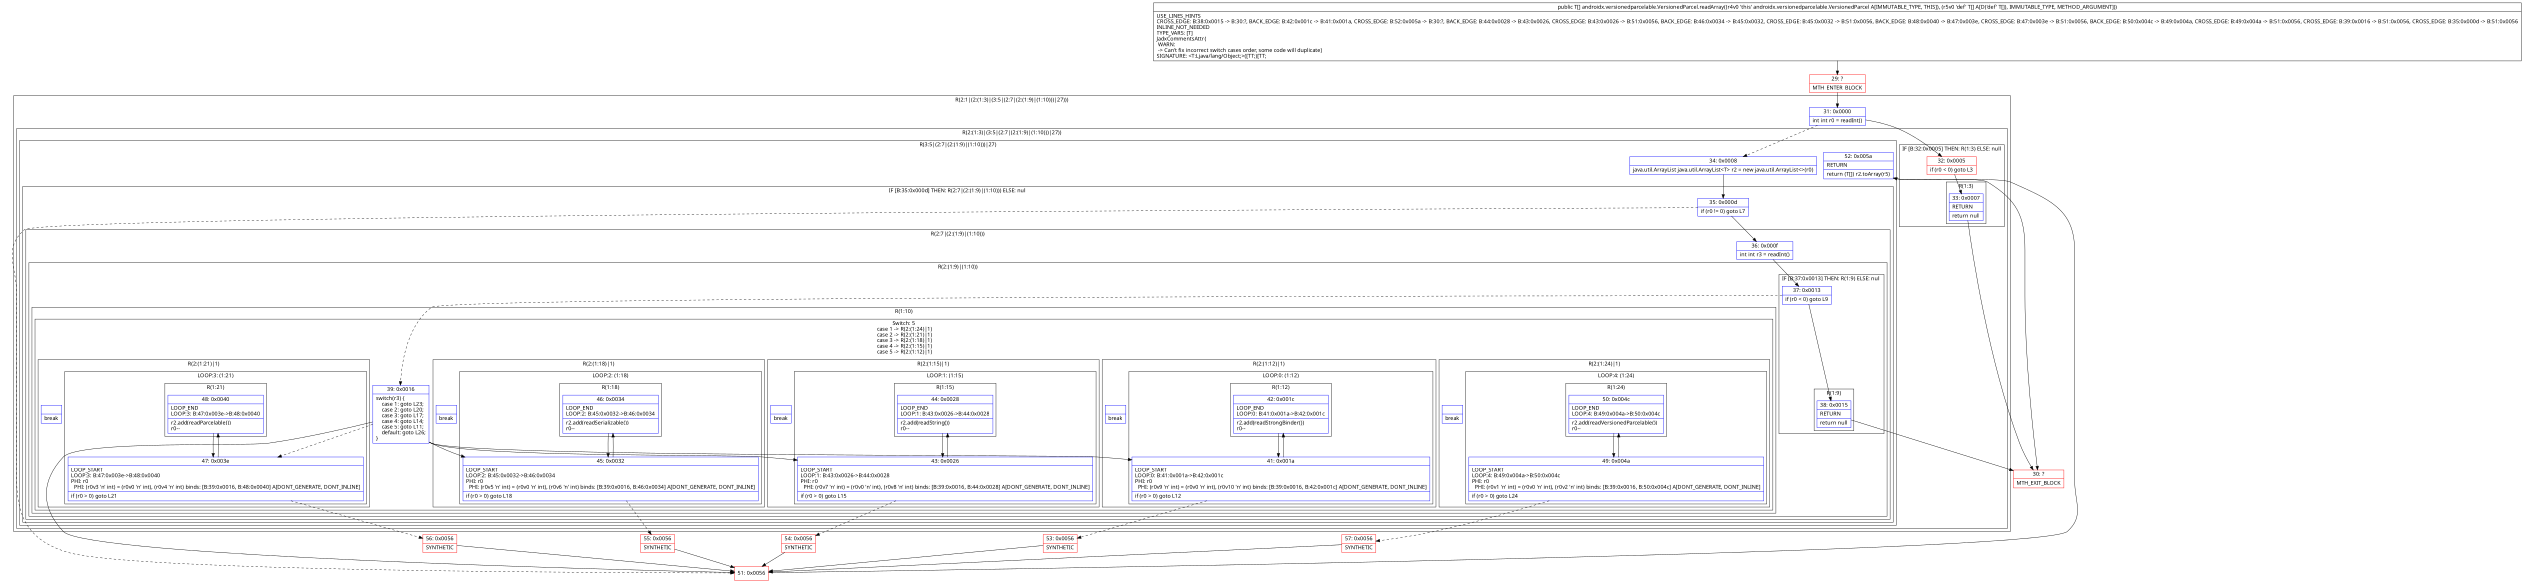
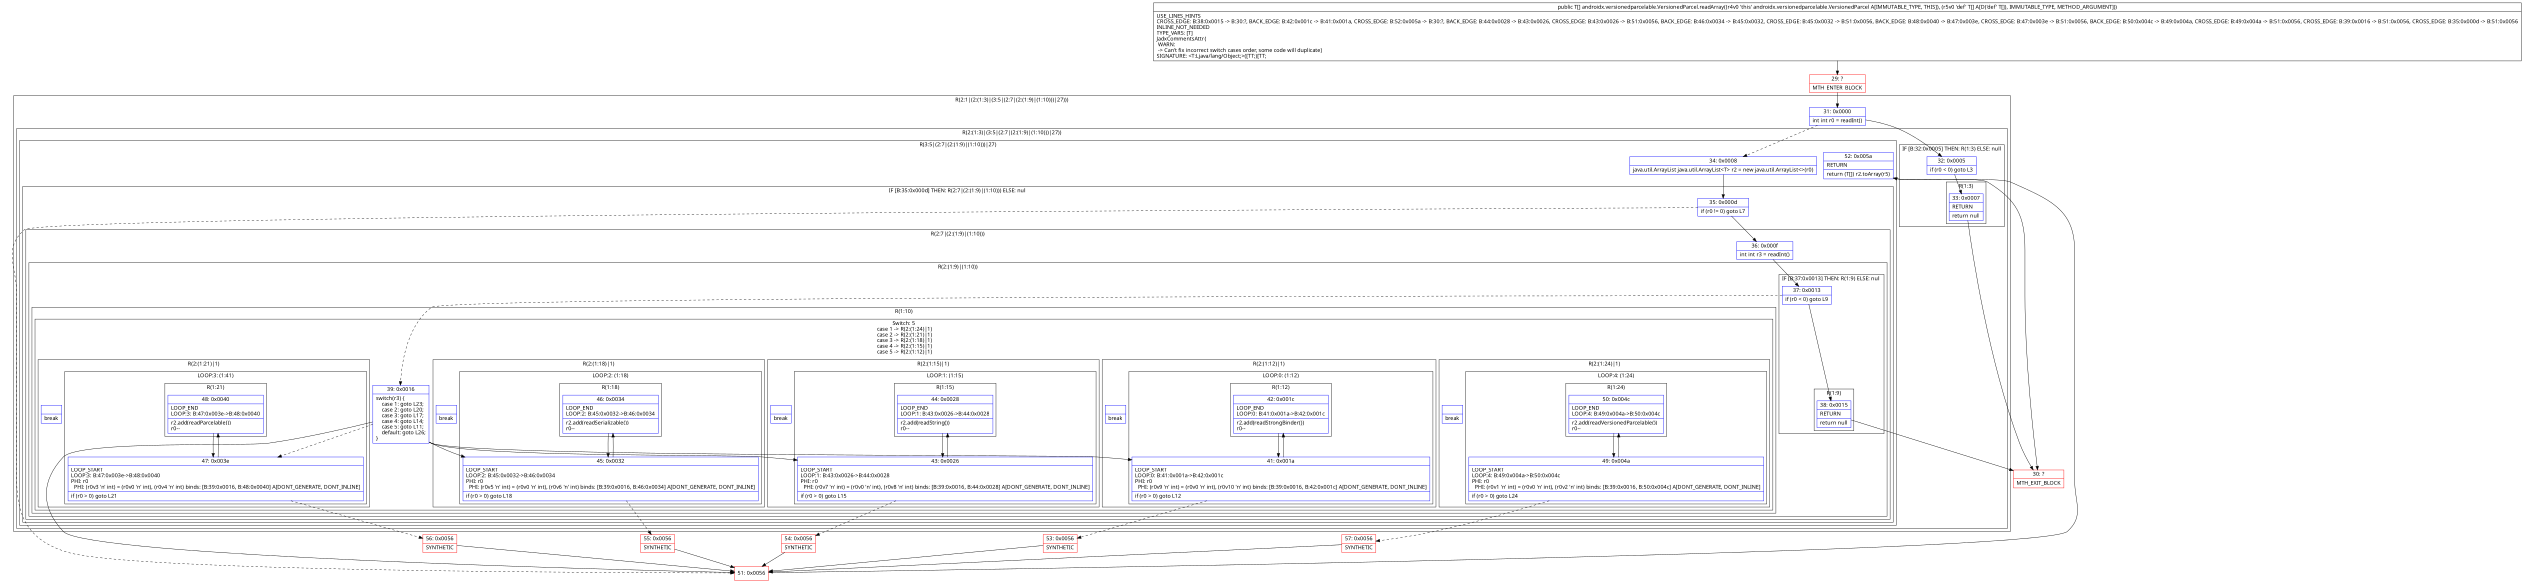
node "32: 0x0005": color red -> blue
cluster "LOOP:3: (1:21)": label "LOOP:3: (1:21)" -> "LOOP:3: (1:41)"
